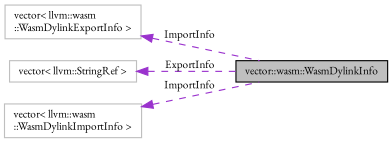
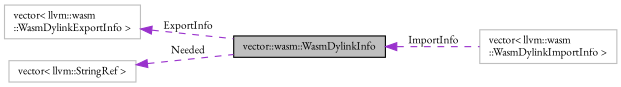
edge "vector::wasm::WasmDylinkInfo" -> "vector< llvm::wasm ::WasmDylinkExportInfo >": label " ImportInfo" -> " ExportInfo"
edge "vector::wasm::WasmDylinkInfo" -> "vector< llvm::StringRef >": label " ExportInfo" -> " Needed"
edge "vector::wasm::WasmDylinkInfo" -> "vector< llvm::wasm ::WasmDylinkImportInfo >": reversed
